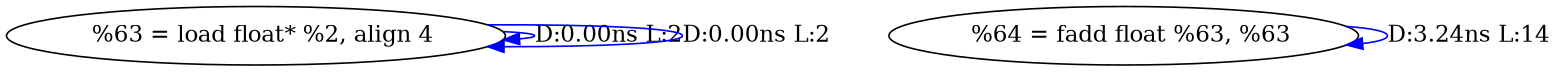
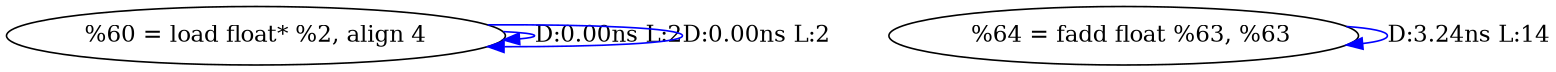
node "%63 = load float* %2, align 4": label "%63 = load float* %2, align 4" -> "%60 = load float* %2, align 4"
